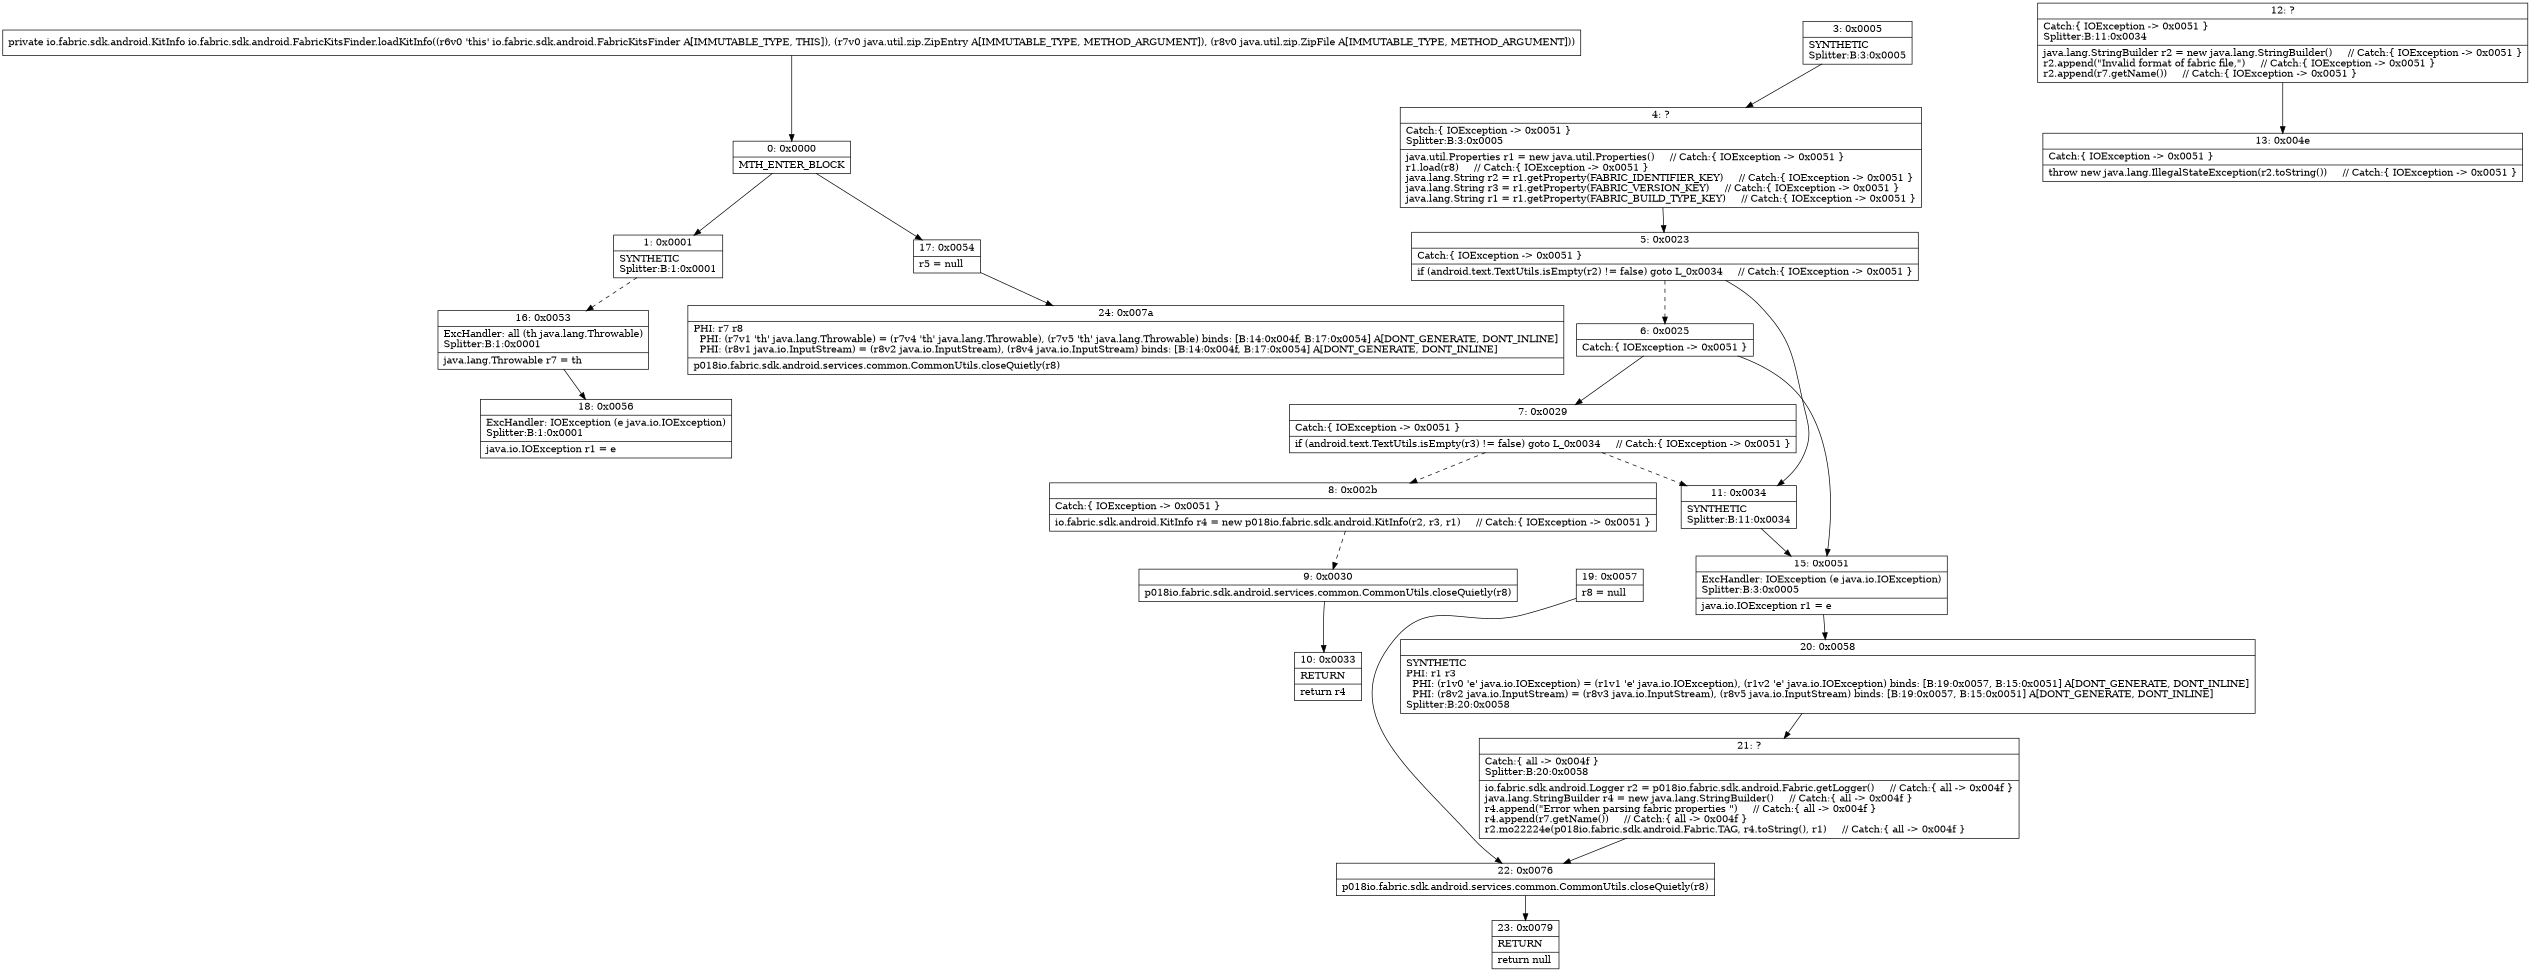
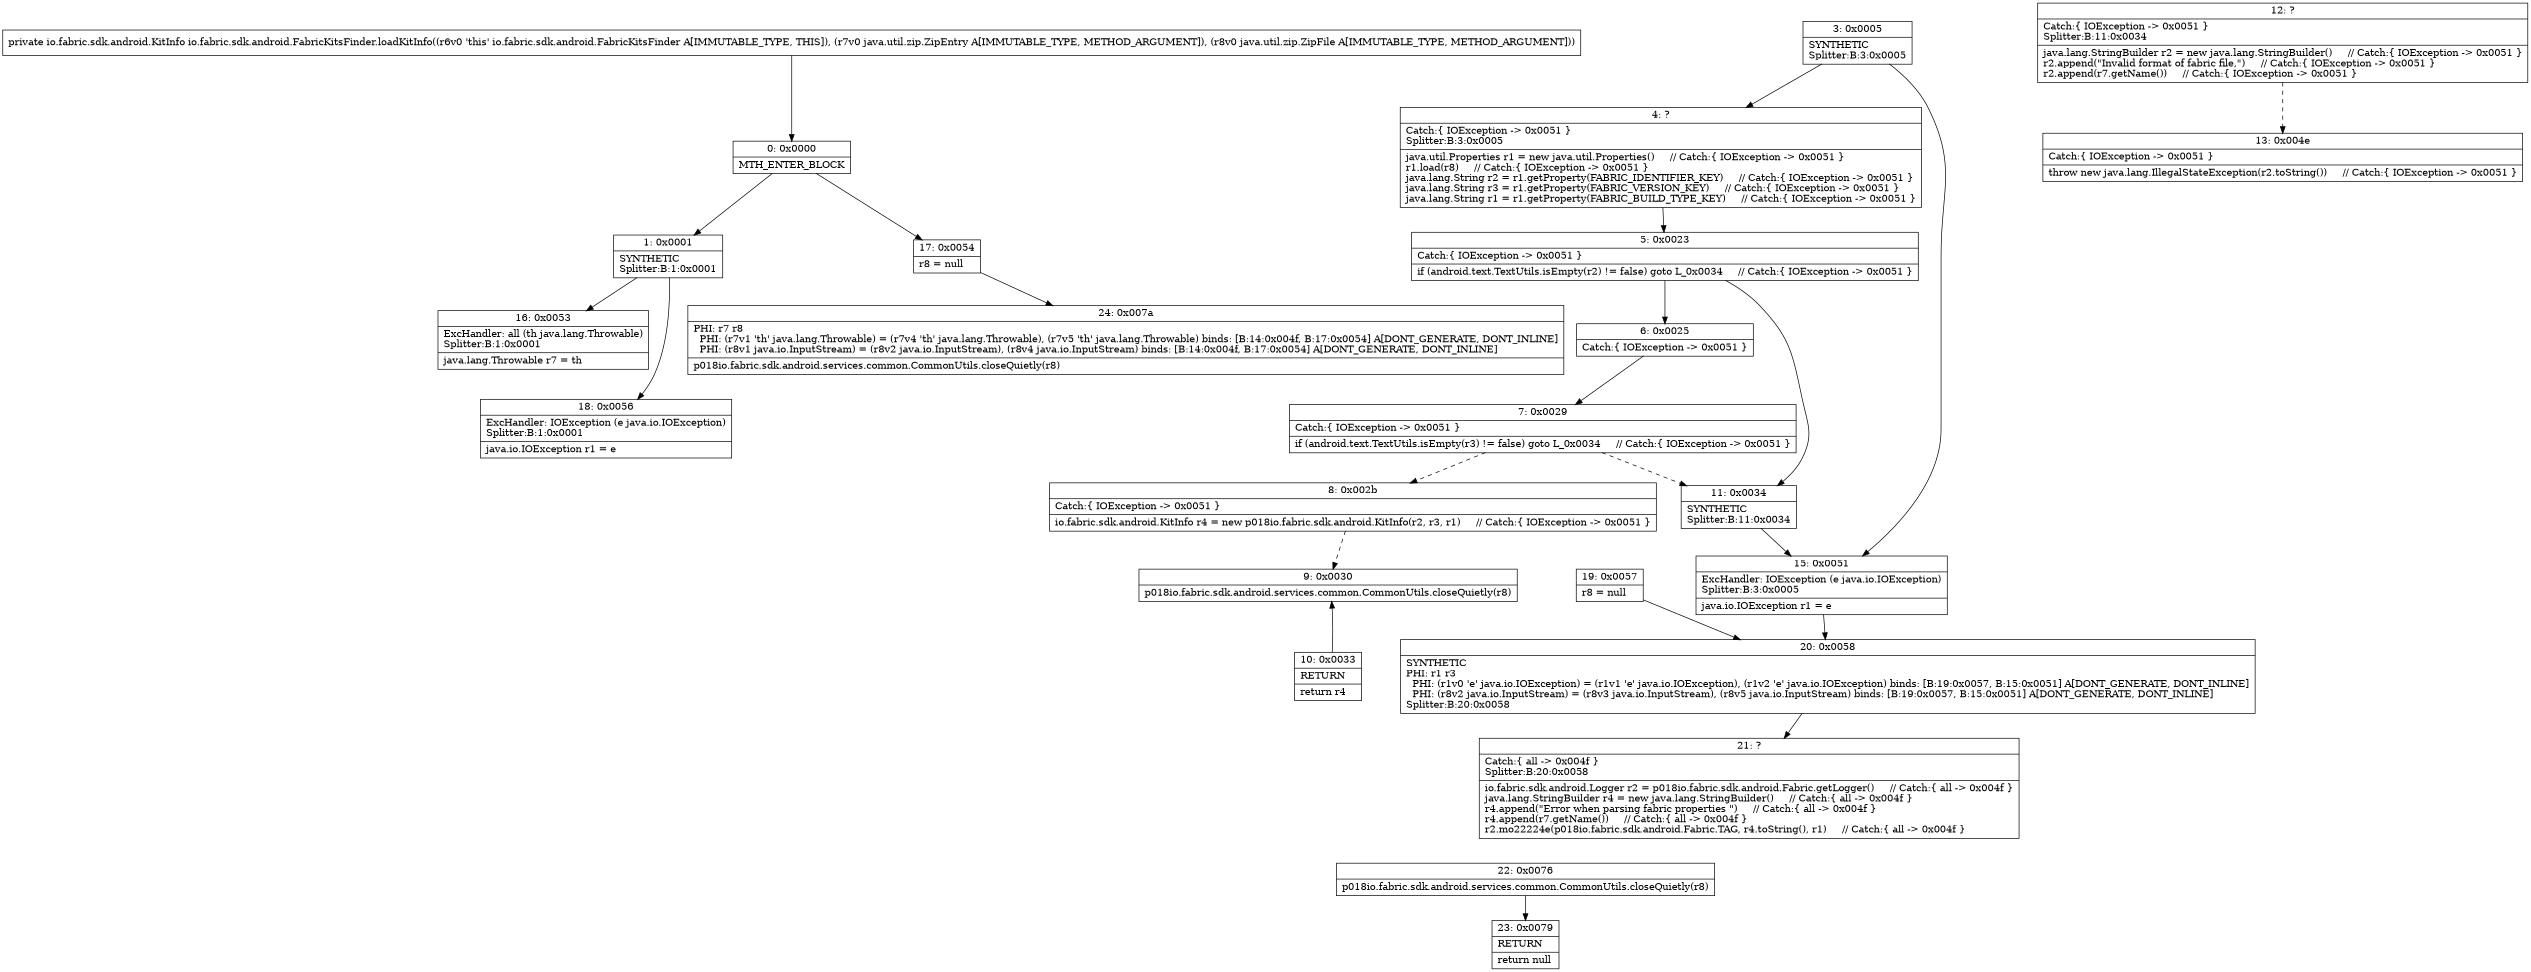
edge "12: ?" -> "13: 0x004e": style solid -> dashed
node "17: 0x0054": text "r5 = null" -> "r8 = null"
edge "1: 0x0001" -> "16: 0x0053": style dashed -> solid
edge "5: 0x0023" -> "6: 0x0025": style dashed -> solid
edge "16: 0x0053" -> "18: 0x0056": now "1: 0x0001" -> "18: 0x0056"
edge "6: 0x0025" -> "15: 0x0051": now "3: 0x0005" -> "15: 0x0051"
edge "9: 0x0030" -> "10: 0x0033": reversed
edge "19: 0x0057" -> "22: 0x0076": now "19: 0x0057" -> "20: 0x0058"
edge "21: ?" -> "22: 0x0076": removed
